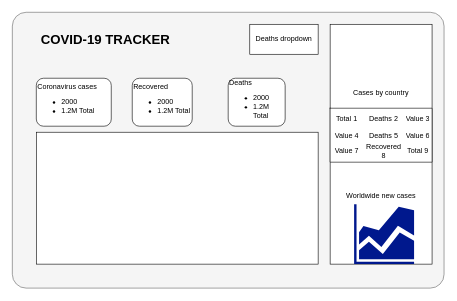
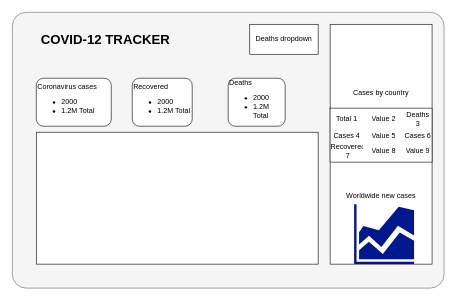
node "COVID-19 TRACKER": label "COVID-19 TRACKER" -> "COVID-12 TRACKER"
node "Deaths 2": label "Deaths 2" -> "Value 2"
node "Value 3": label "Value 3" -> "Deaths 3"
node "Value 4": label "Value 4" -> "Cases 4"
node "Deaths 5": label "Deaths 5" -> "Value 5"
node "Value 6": label "Value 6" -> "Cases 6"
node "Value 7": label "Value 7" -> "Recovered 7"
node "Recovered 8": label "Recovered 8" -> "Value 8"
node "Total 9": label "Total 9" -> "Value 9"
